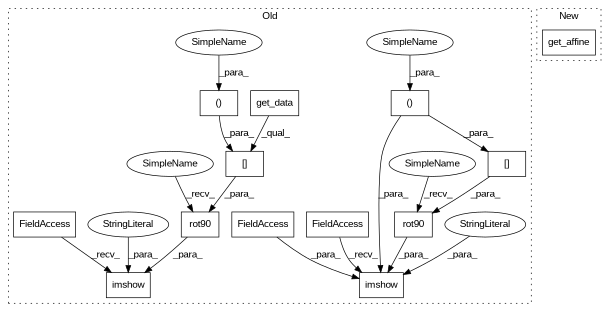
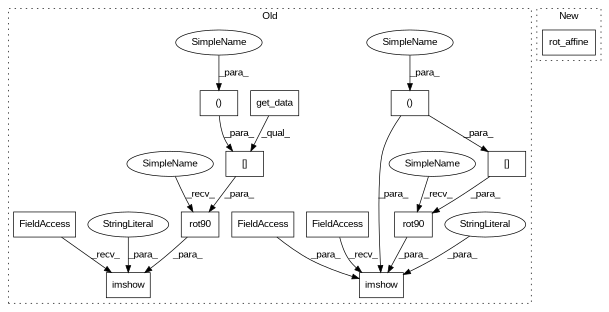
node "get_affine": label "get_affine" -> "rot_affine"
